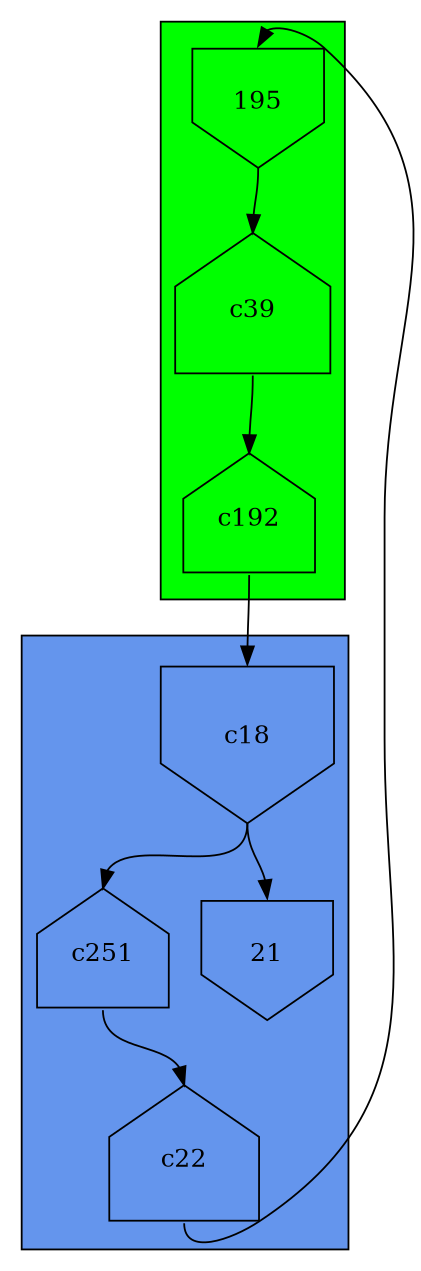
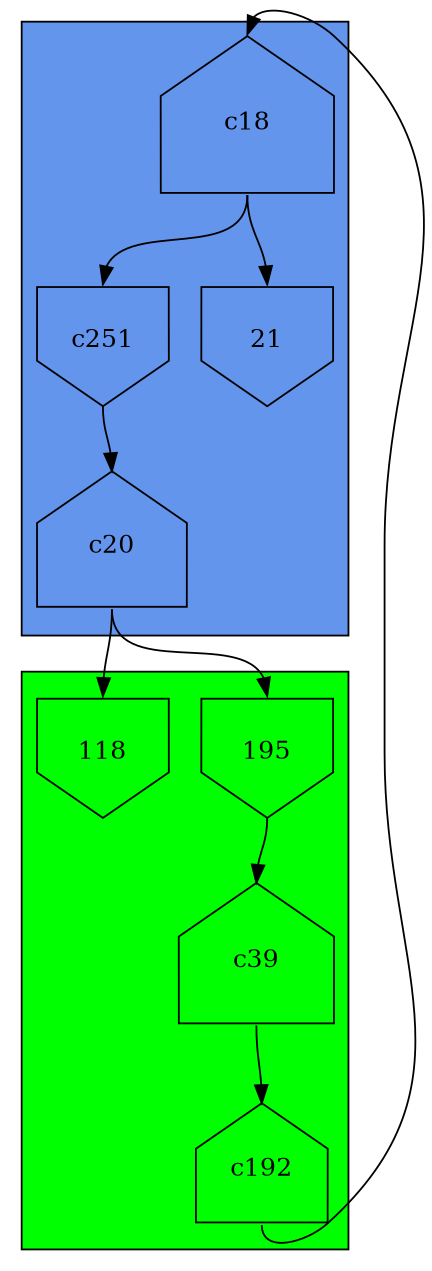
node "c18": shape invhouse -> house
node "118": added
node "c251": shape house -> invhouse
node "c22": label "c22" -> "c20"
